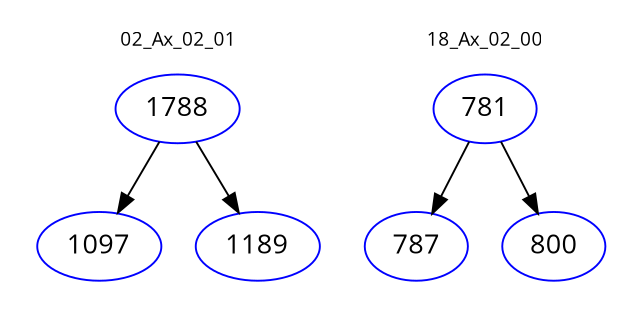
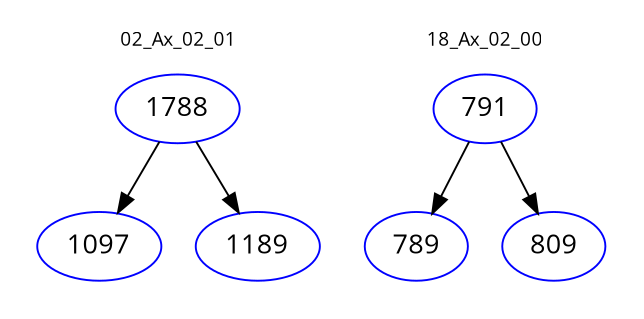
node "781": label "781" -> "791"
node "787": label "787" -> "789"
node "800": label "800" -> "809"
